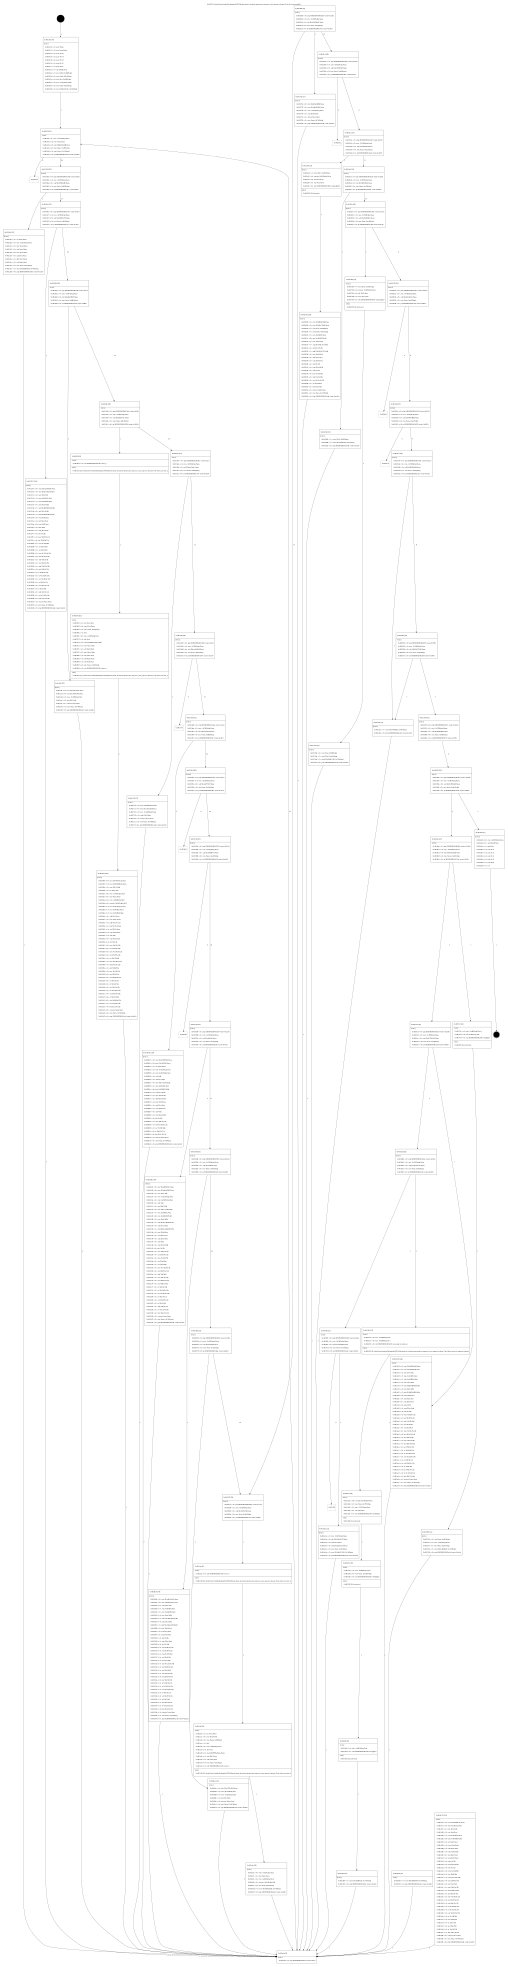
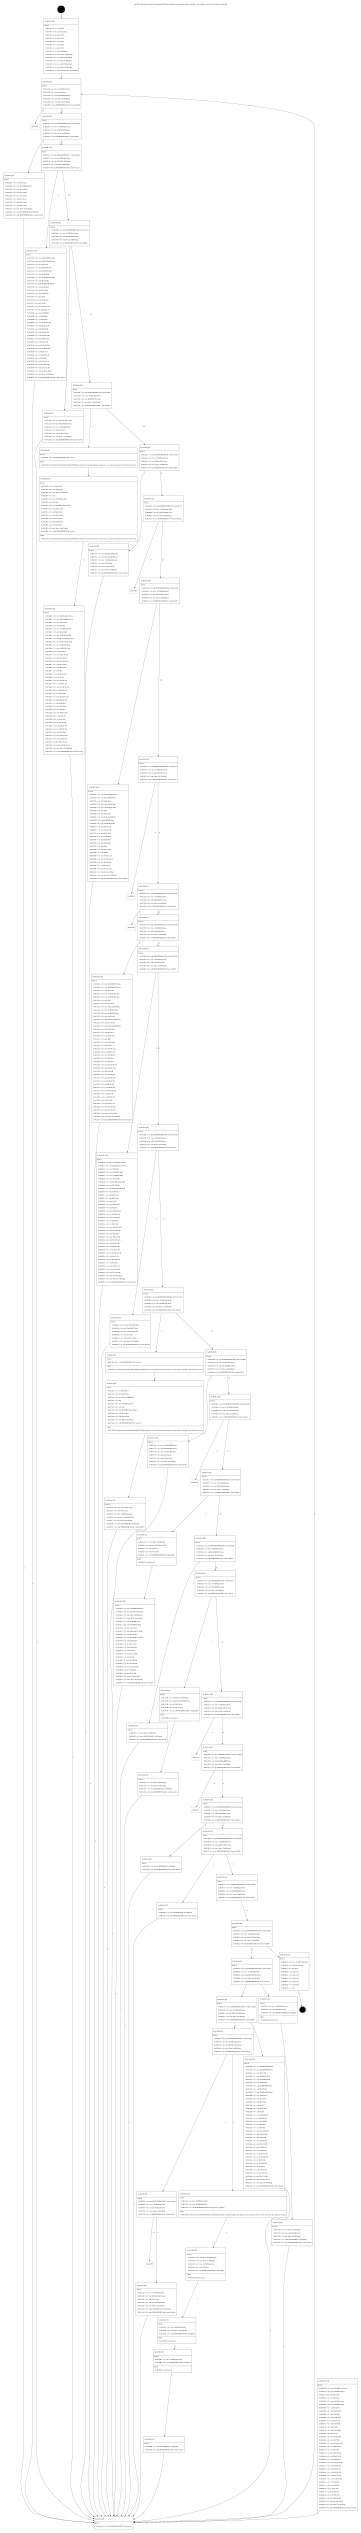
edge "0x401660 [25]" -> "0x401a2e [12]": now "0x401660 [25]" -> "0x401b69 [12]"
edge "0x401598 [25]" -> "0x40157f [25]": reversed
